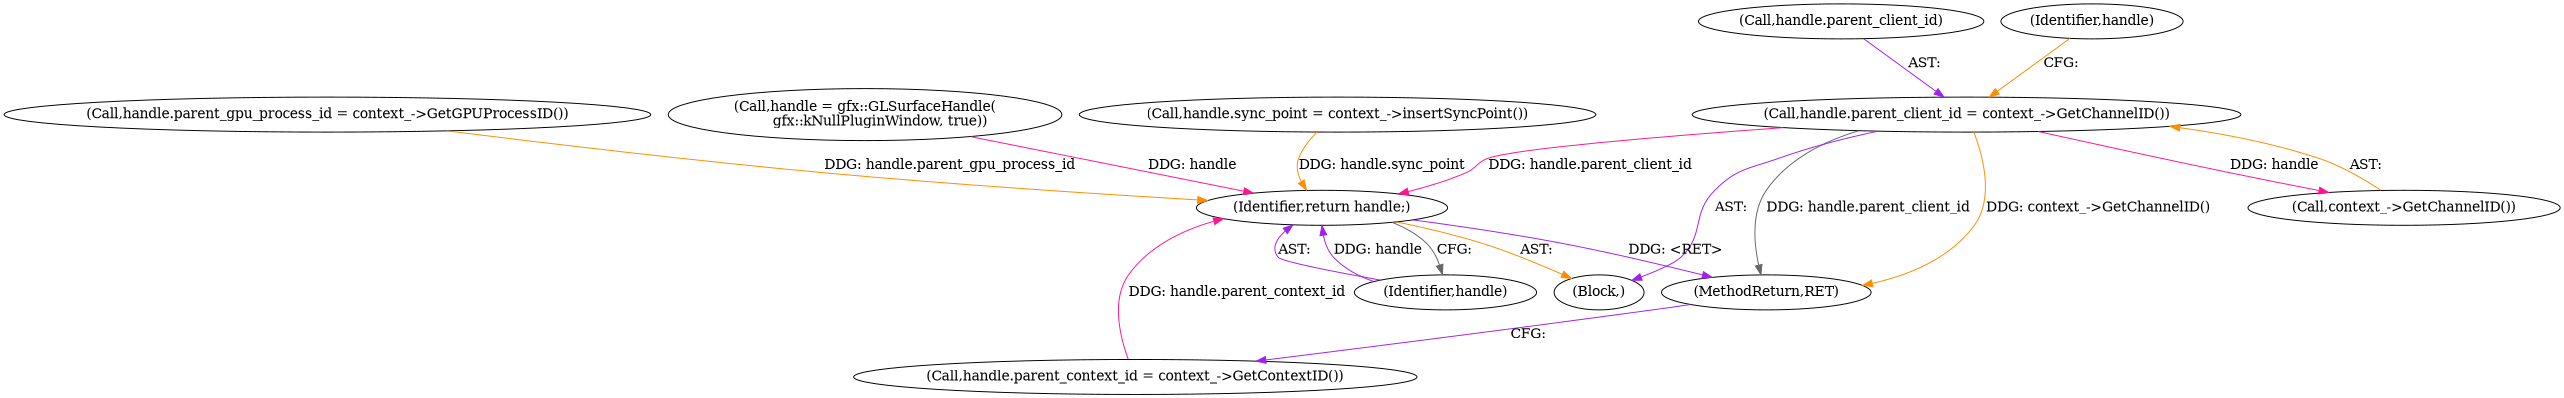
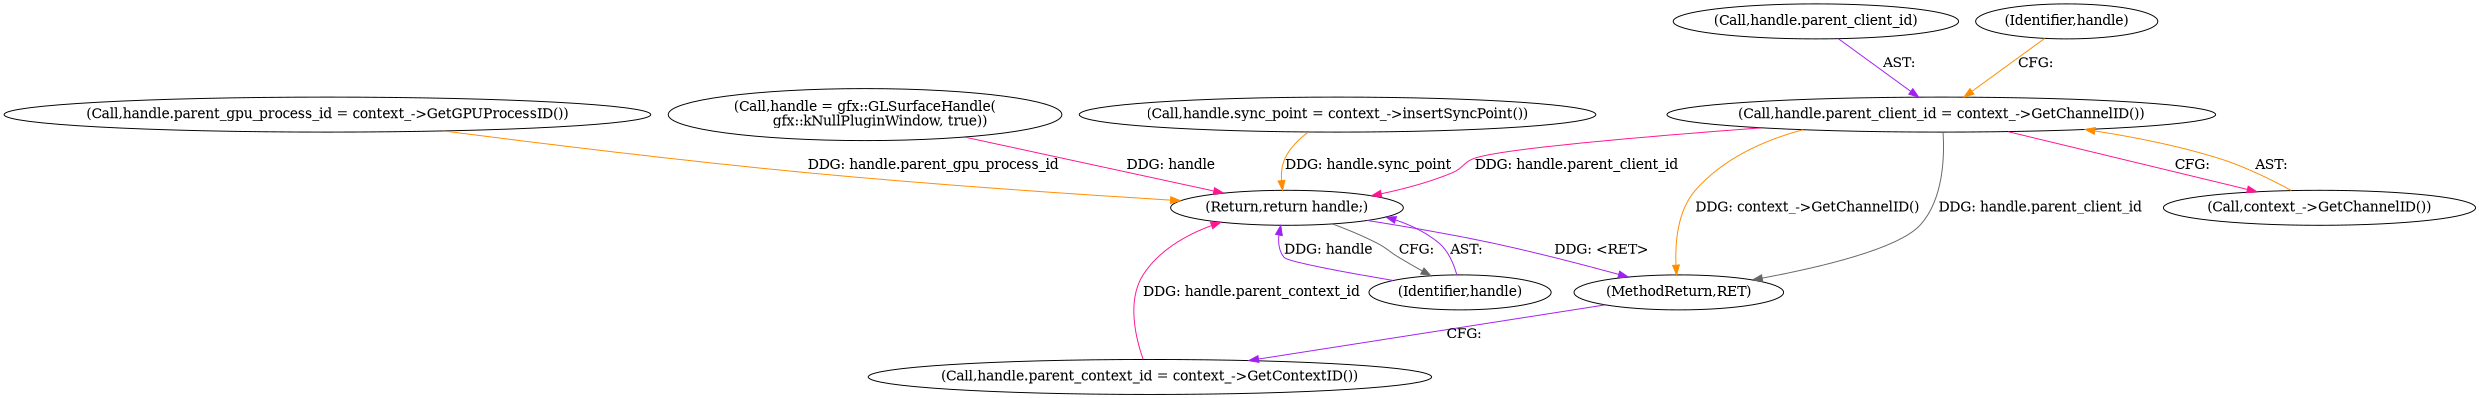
edge "(Call,handle.parent_client_id = context_->GetChannelID())" -> "(Call,context_->GetChannelID())": label "DDG: handle" -> "CFG: "
node "(Identifier,return handle;)": label "(Identifier,return handle;)" -> "(Return,return handle;)"
node "(Block,)": removed
